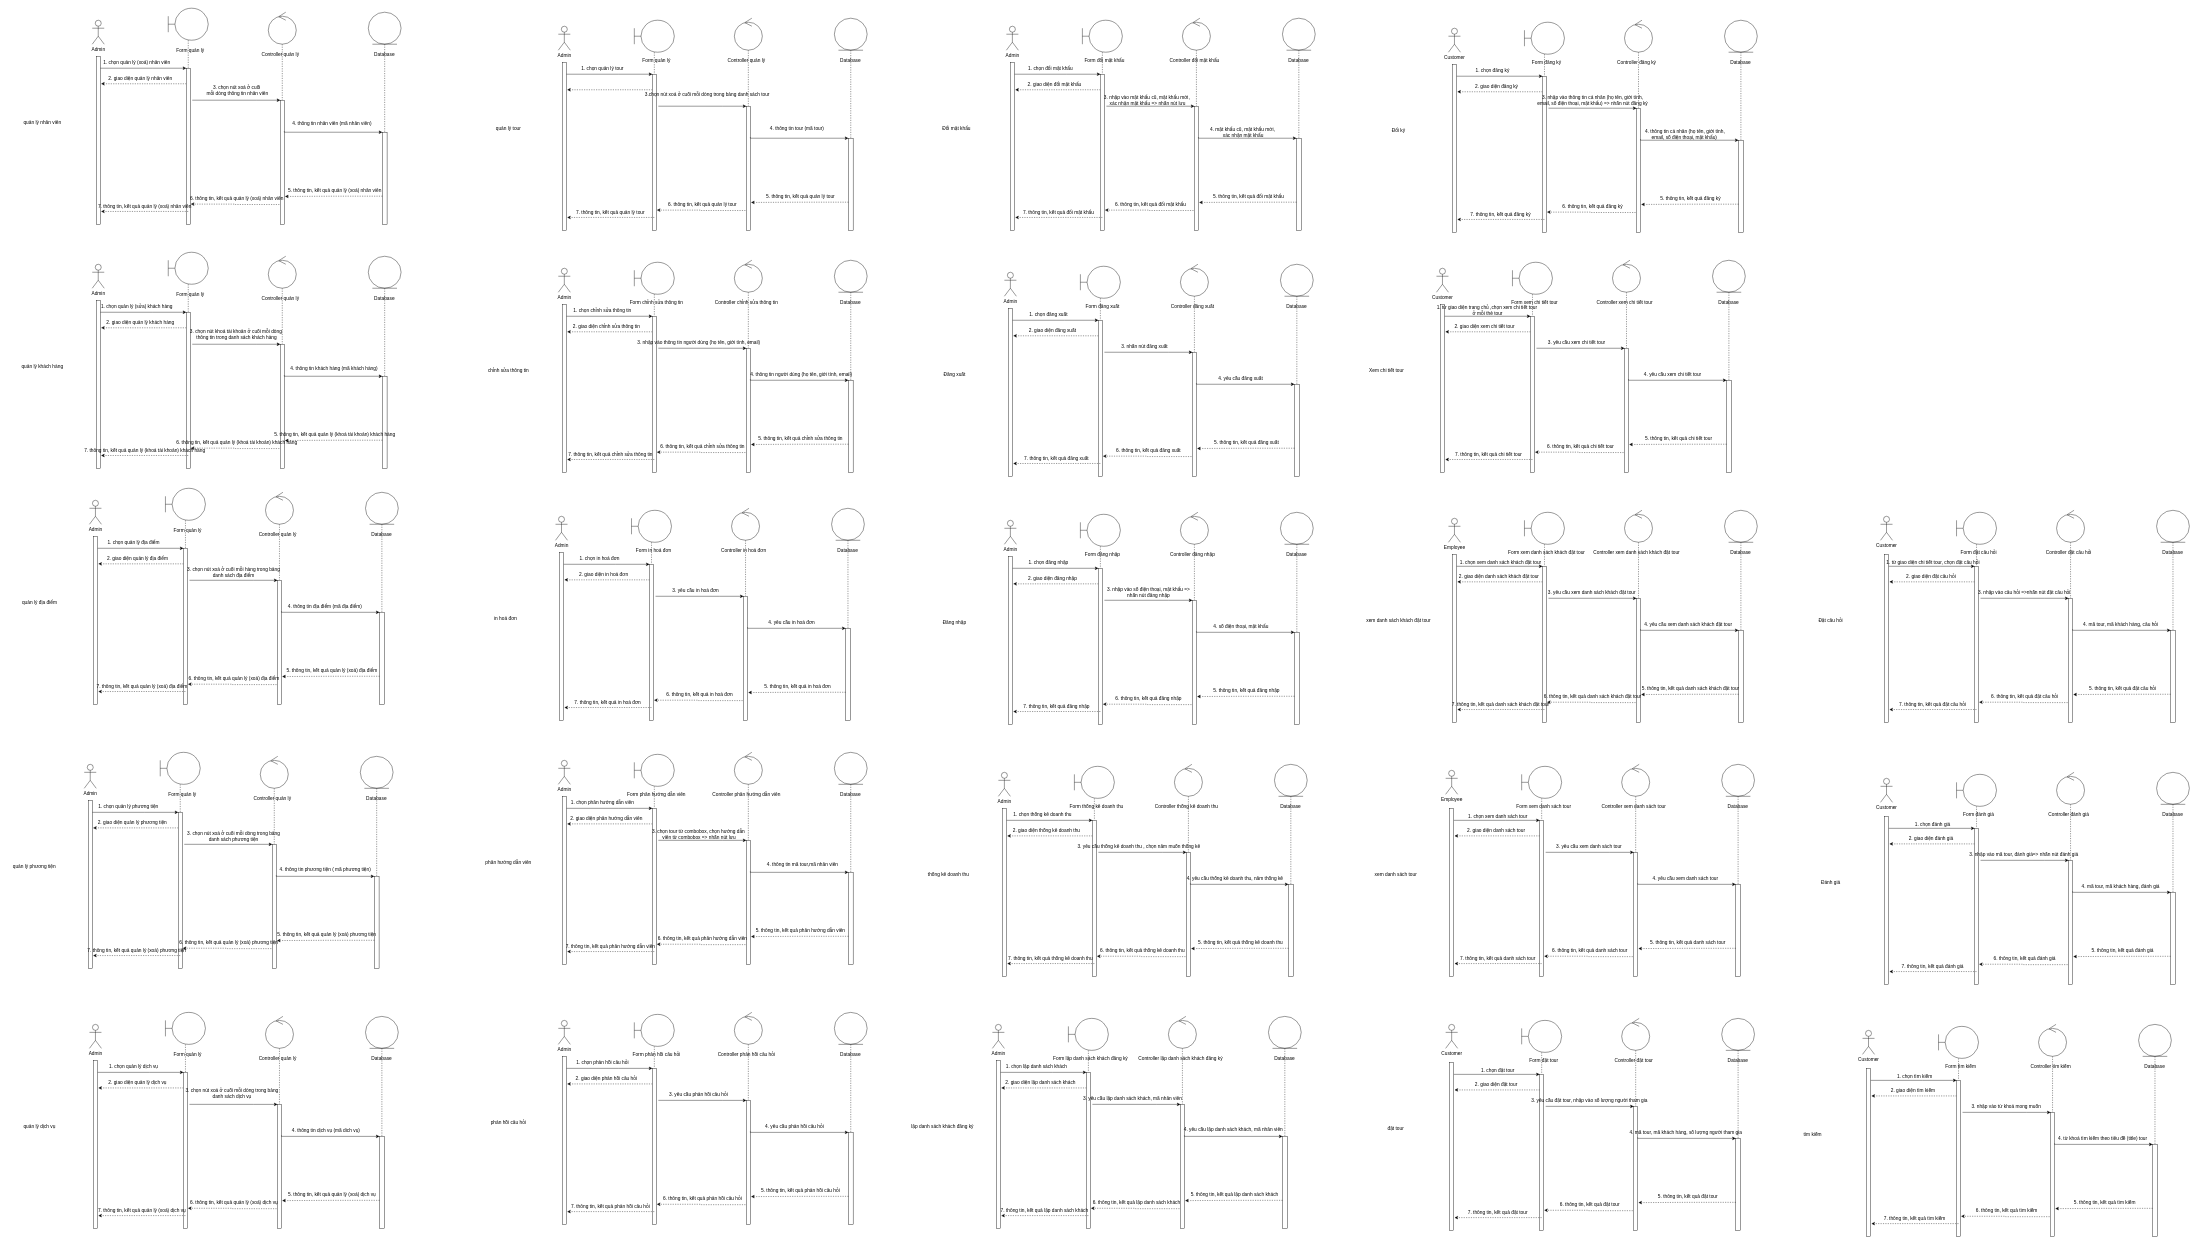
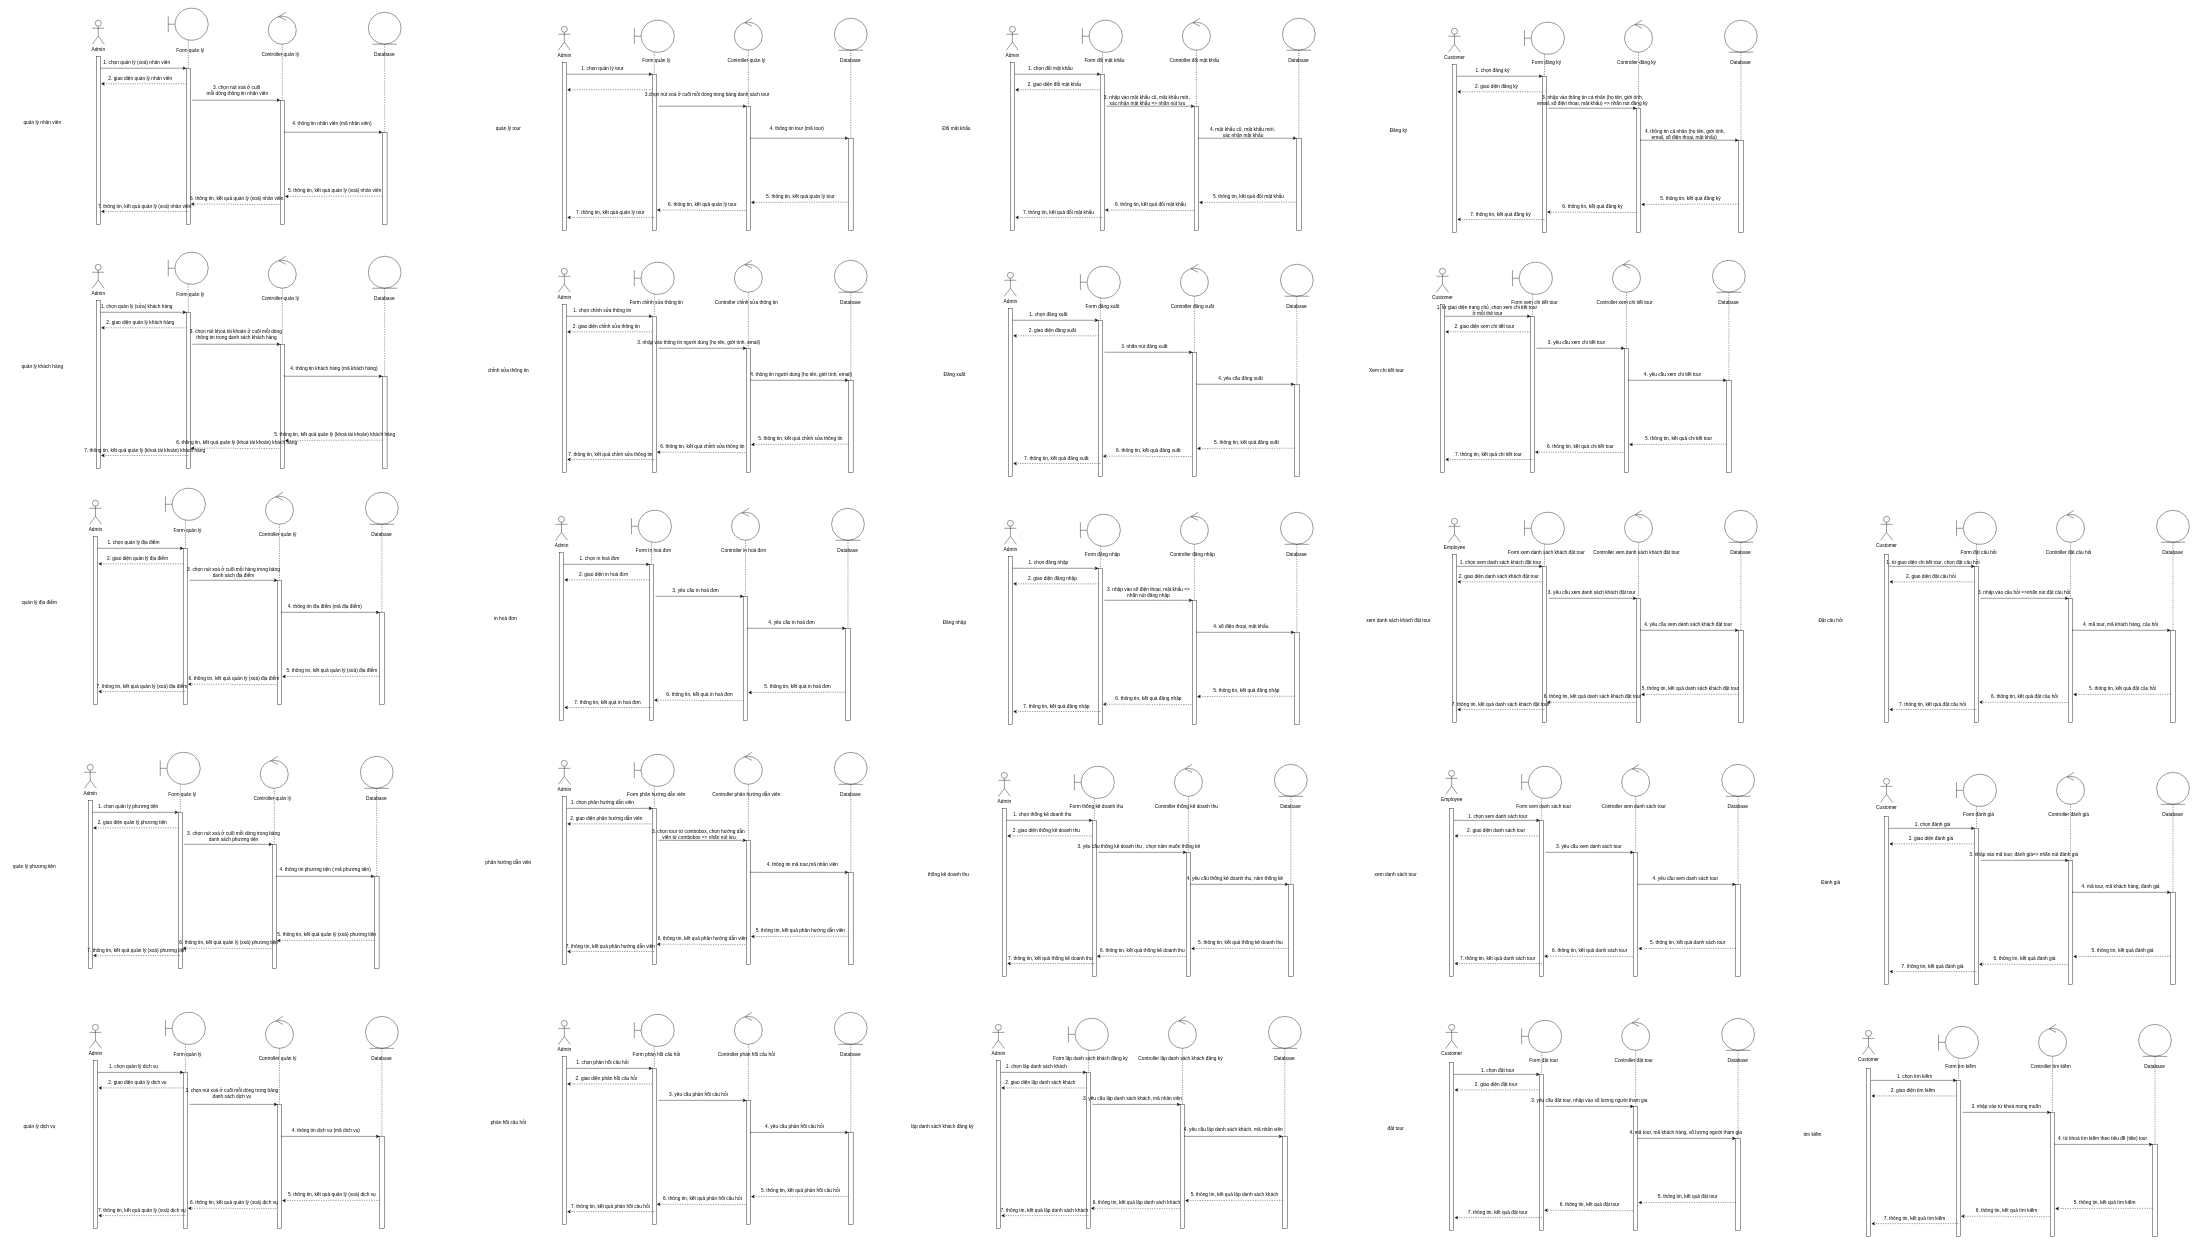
node "Đổi ký": label "Đổi ký" -> "Đăng ký"
